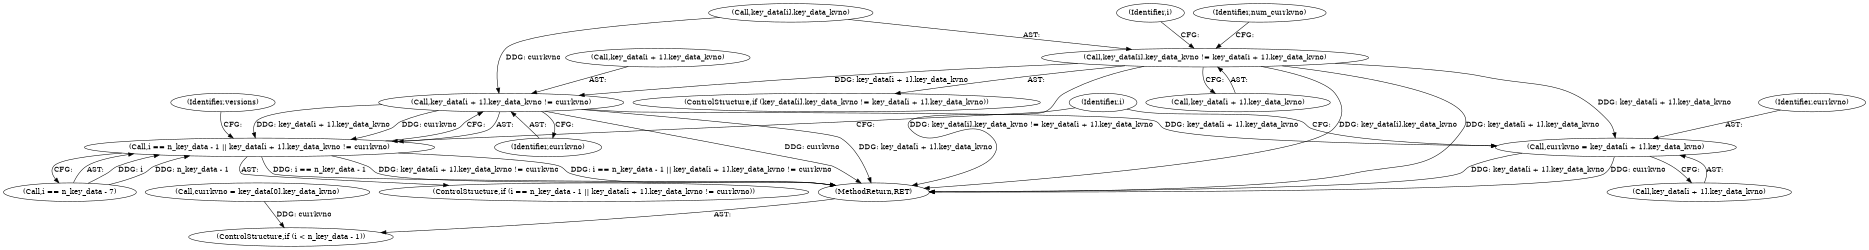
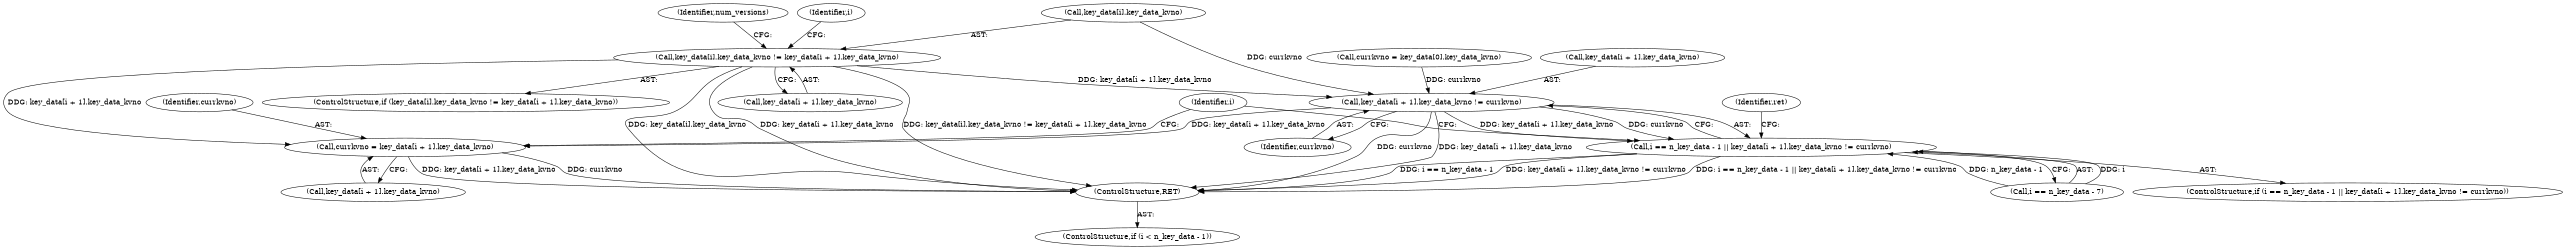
node "(Identifier,num_currkvno)": label "(Identifier,num_currkvno)" -> "(Identifier,num_versions)"
node "(Identifier,versions)": label "(Identifier,versions)" -> "(Identifier,ret)"
node "(MethodReturn,RET)": label "(MethodReturn,RET)" -> "(ControlStructure,RET)"
edge "(Call,currkvno = key_data[0].key_data_kvno)" -> "(ControlStructure,if (i < n_key_data - 1))": now "(Call,currkvno = key_data[0].key_data_kvno)" -> "(Call,key_data[i + 1].key_data_kvno != currkvno)"
